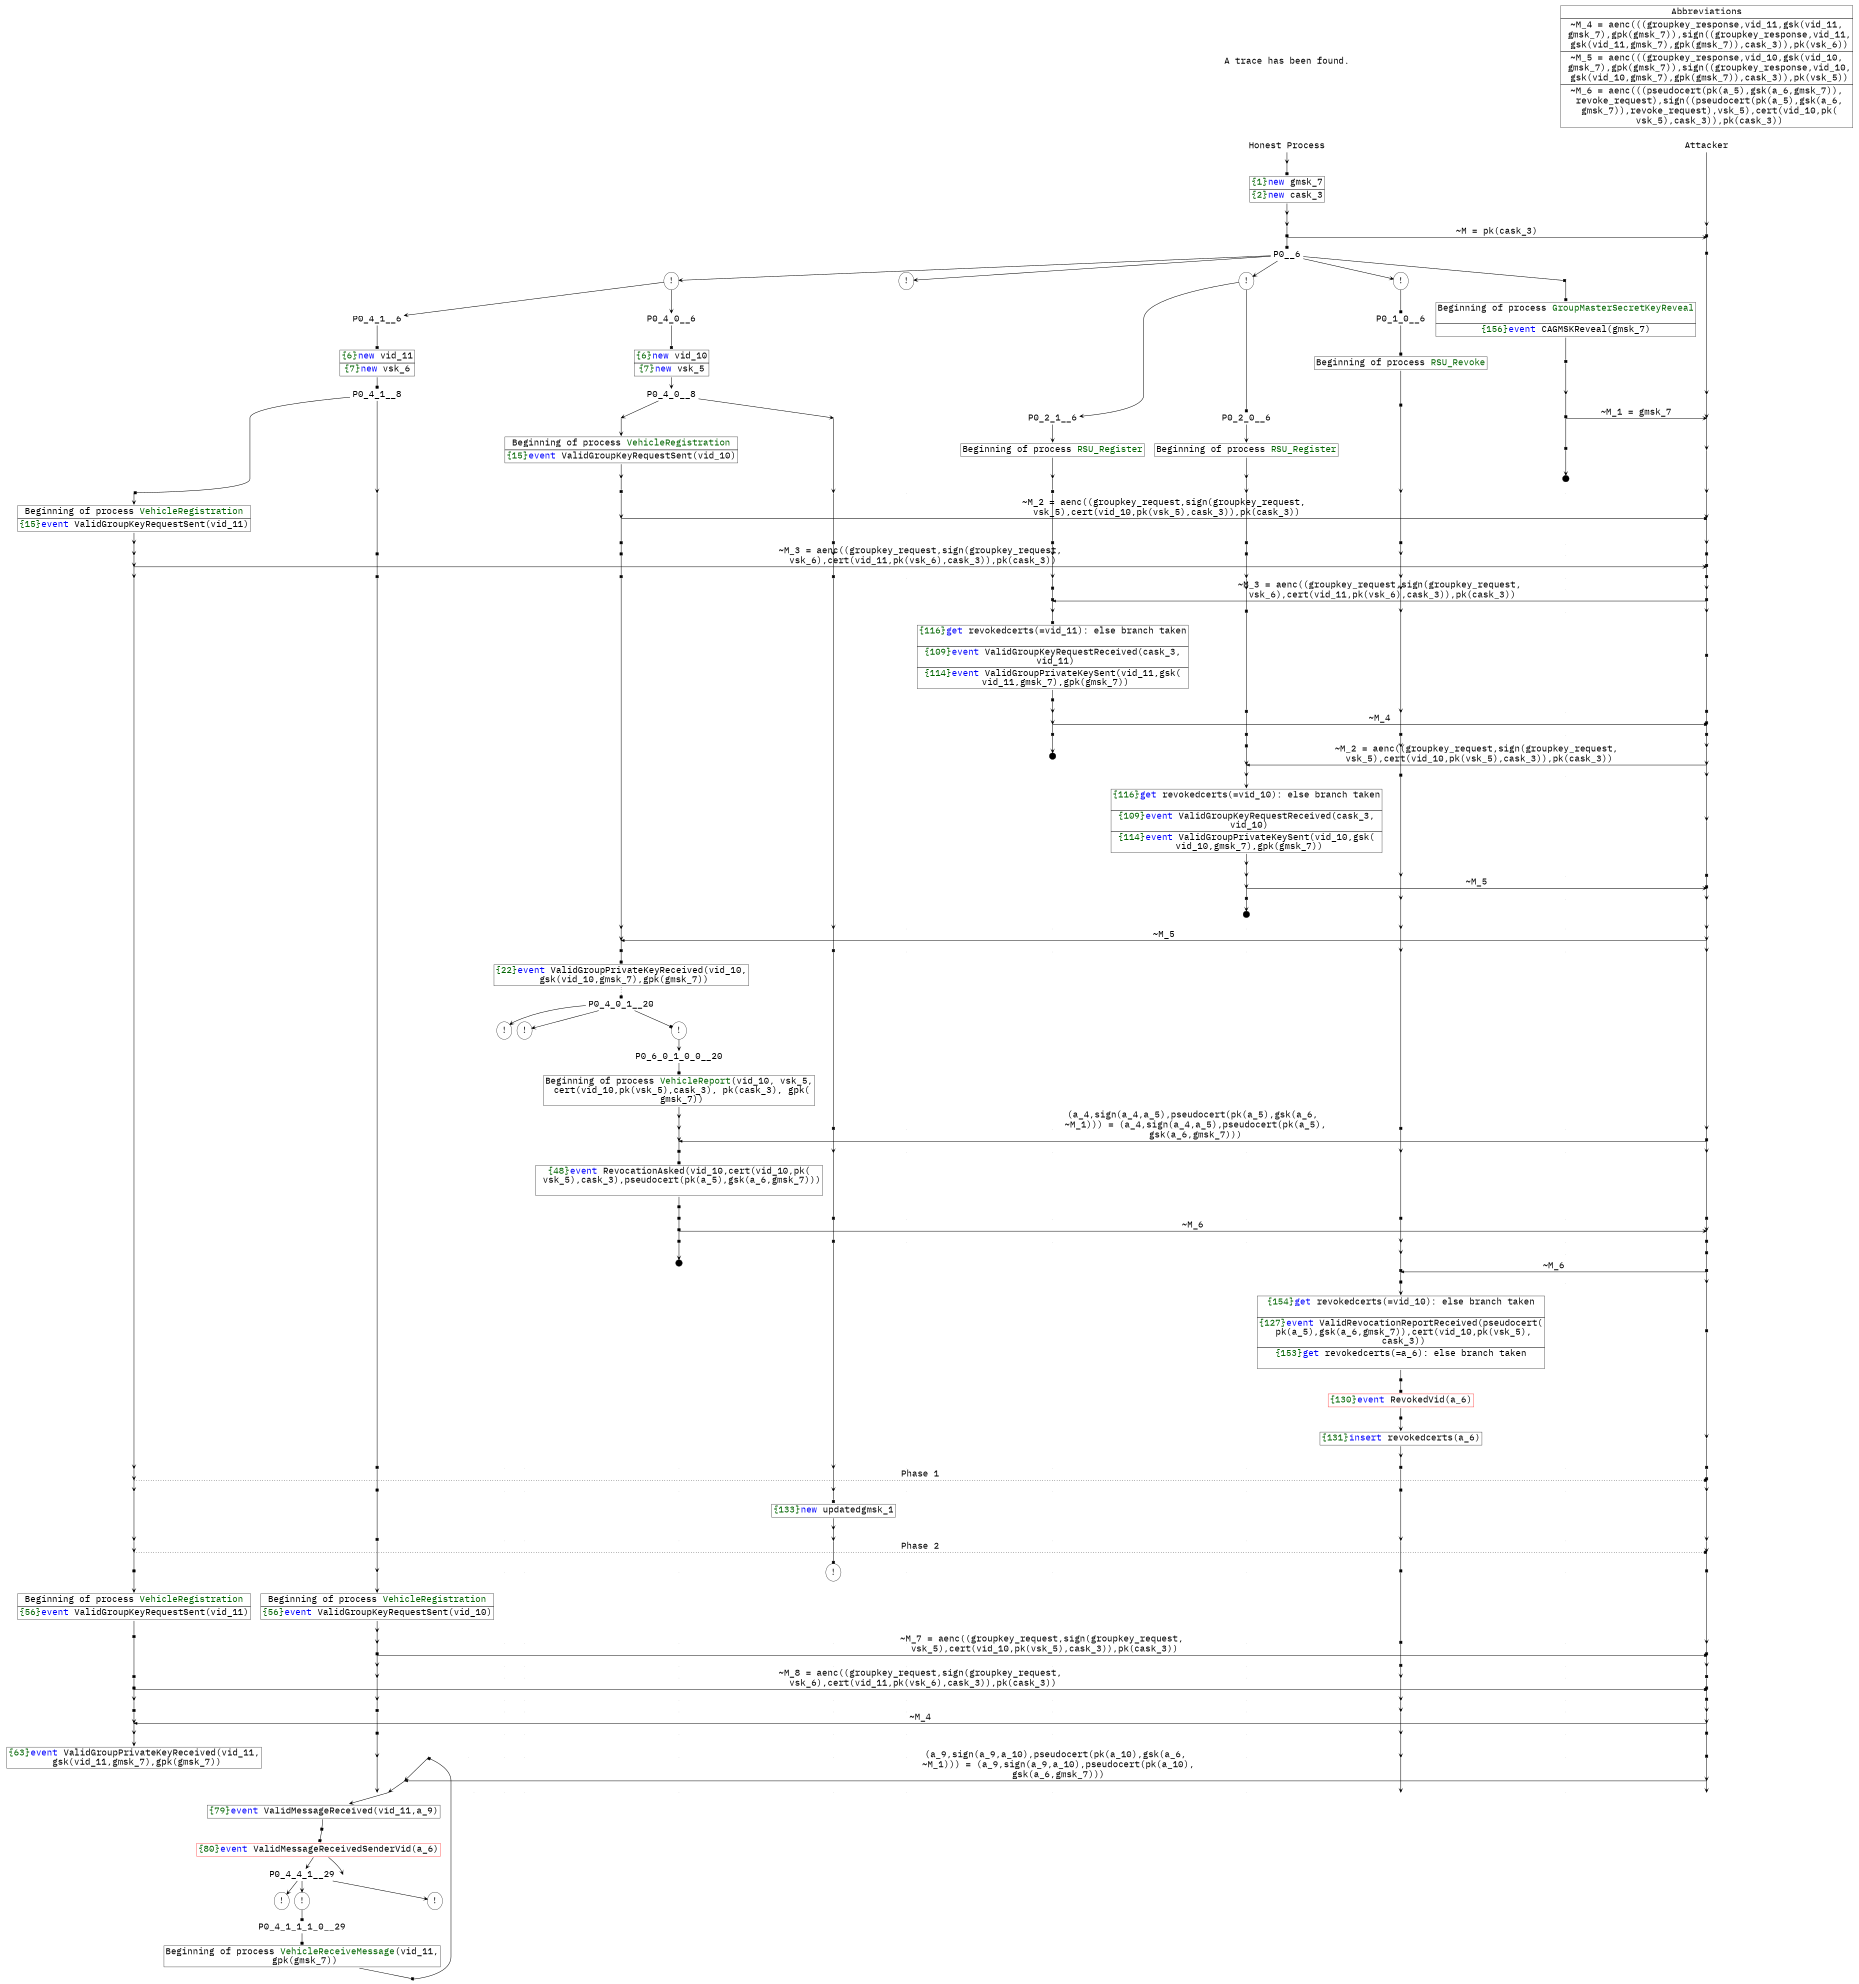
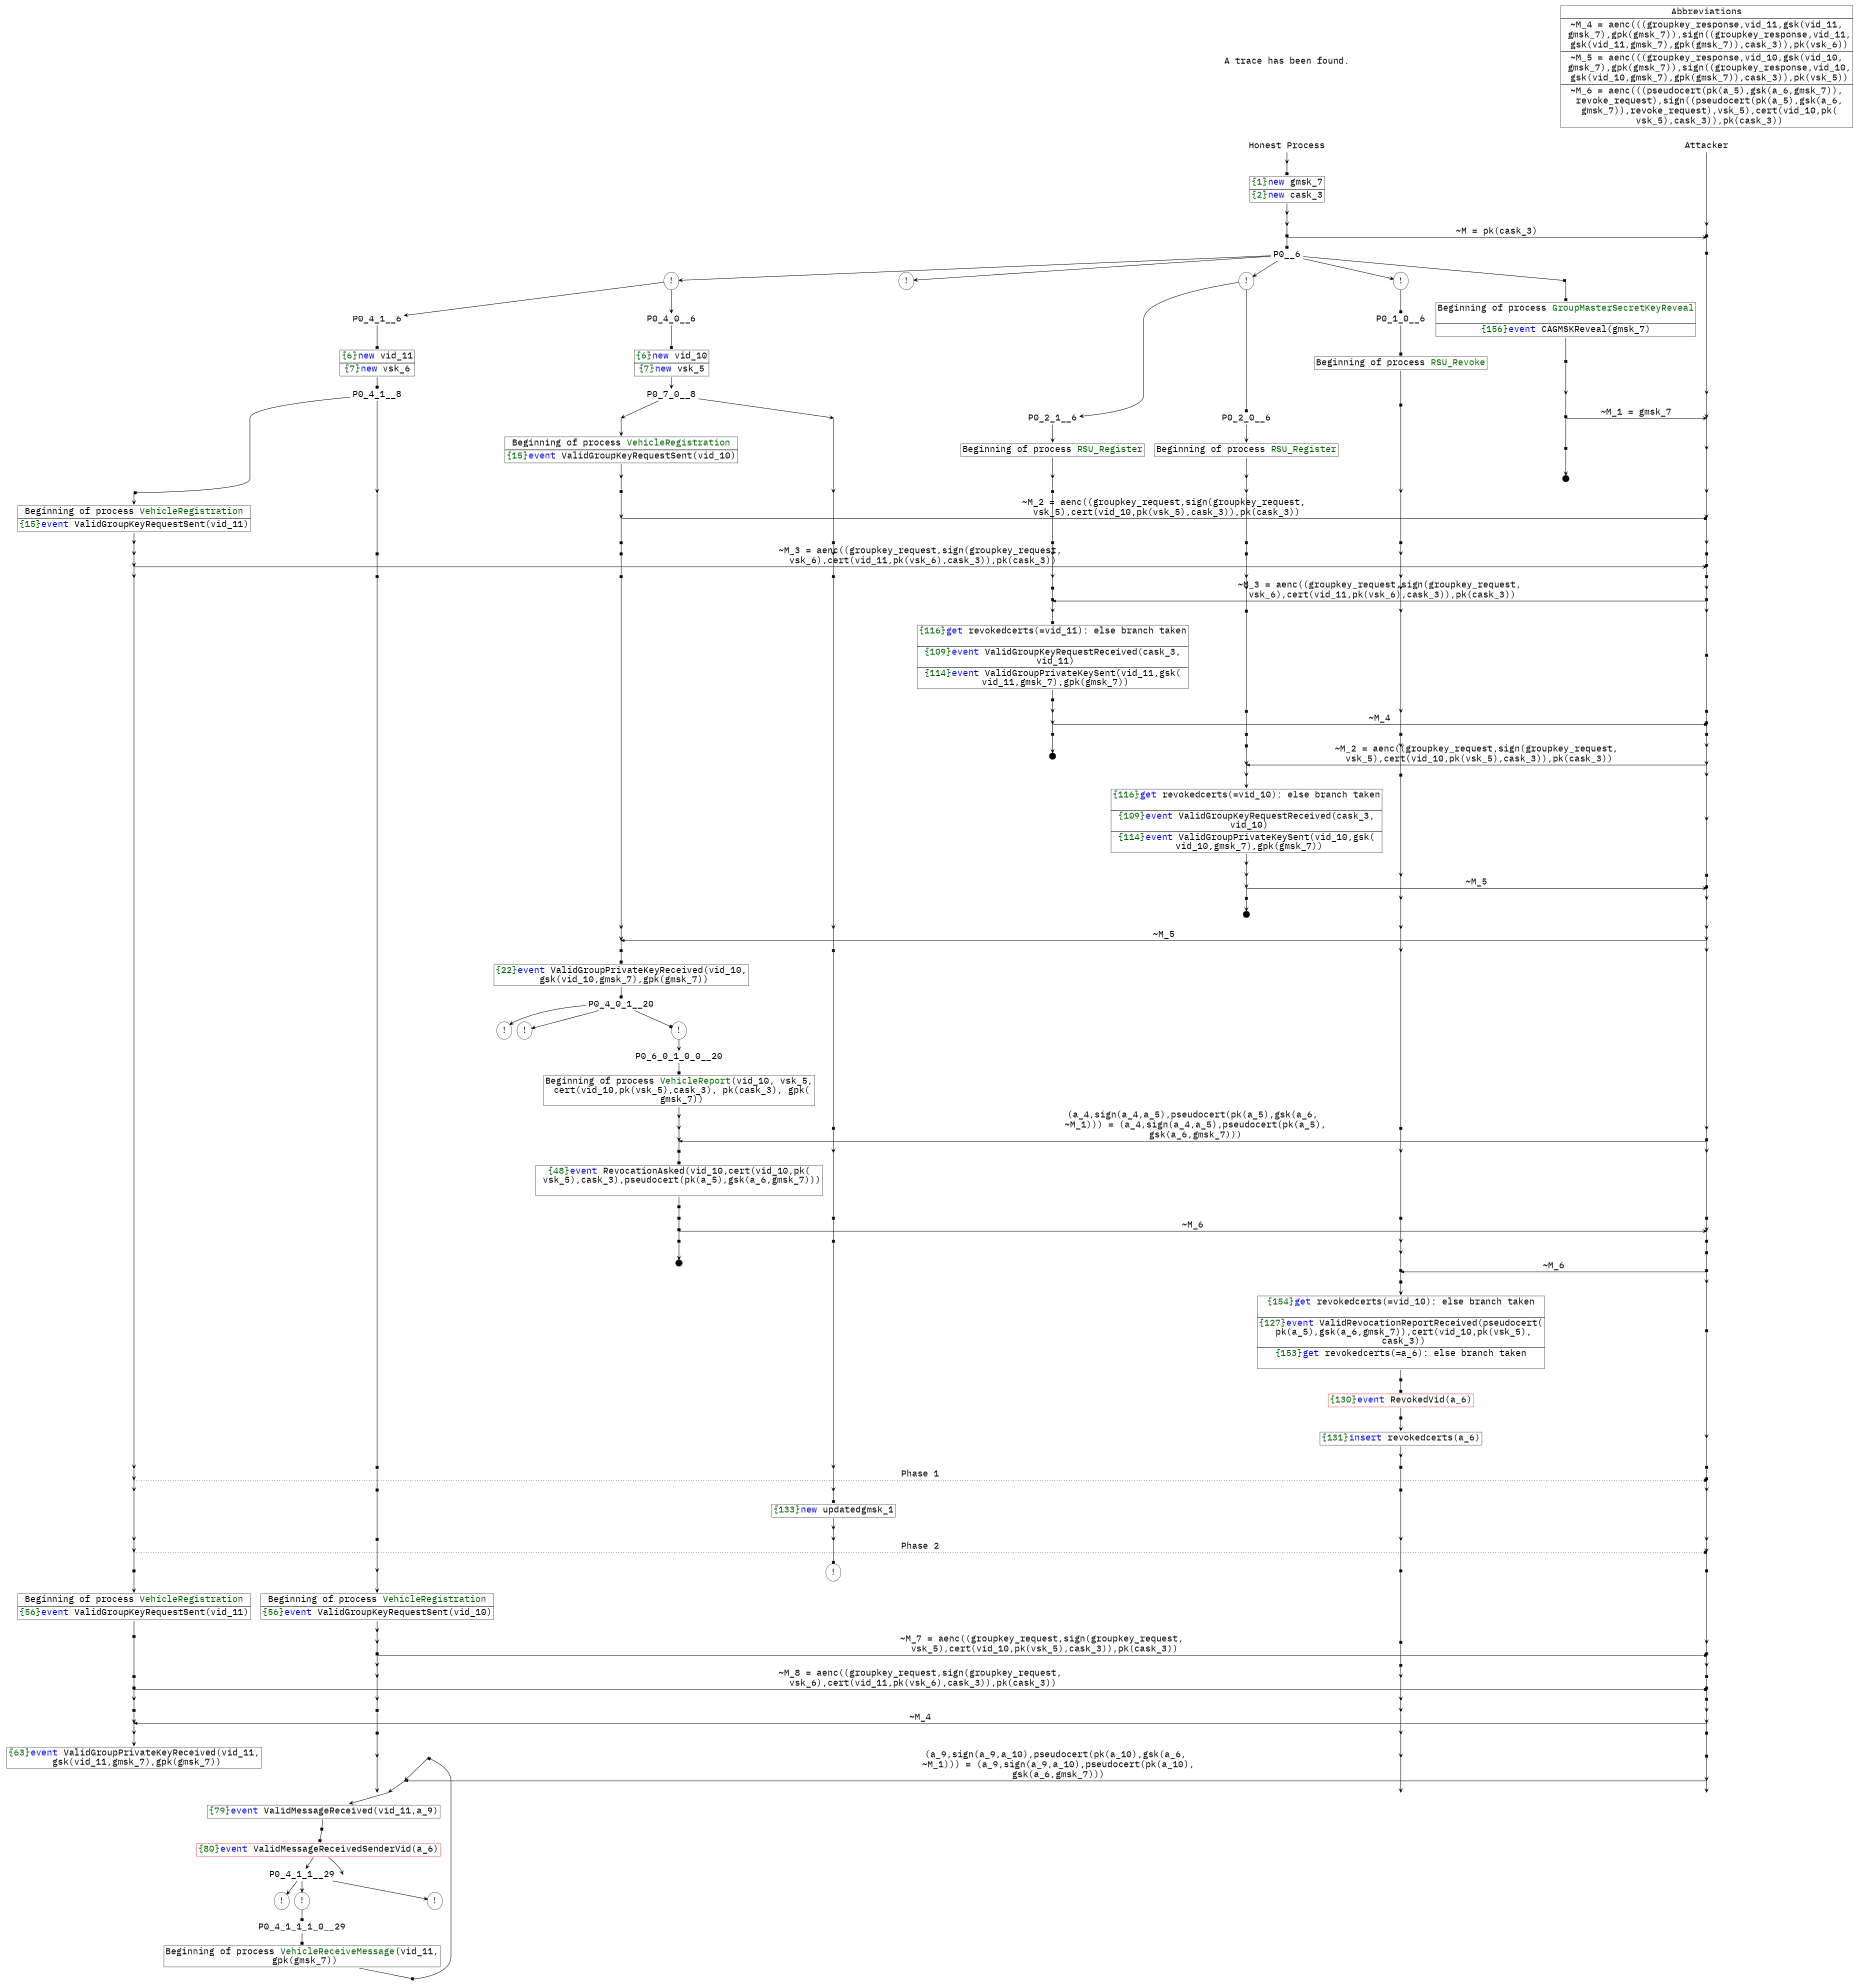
node "P0_4_0__8": label "P0_4_0__8" -> "P0_7_0__8"
edge "{22}" -> "P0_4_0_1__20": style dotted -> solid
node "P0_4_4_1__29": label "P0_4_4_1__29" -> "P0_4_1_1__29"
